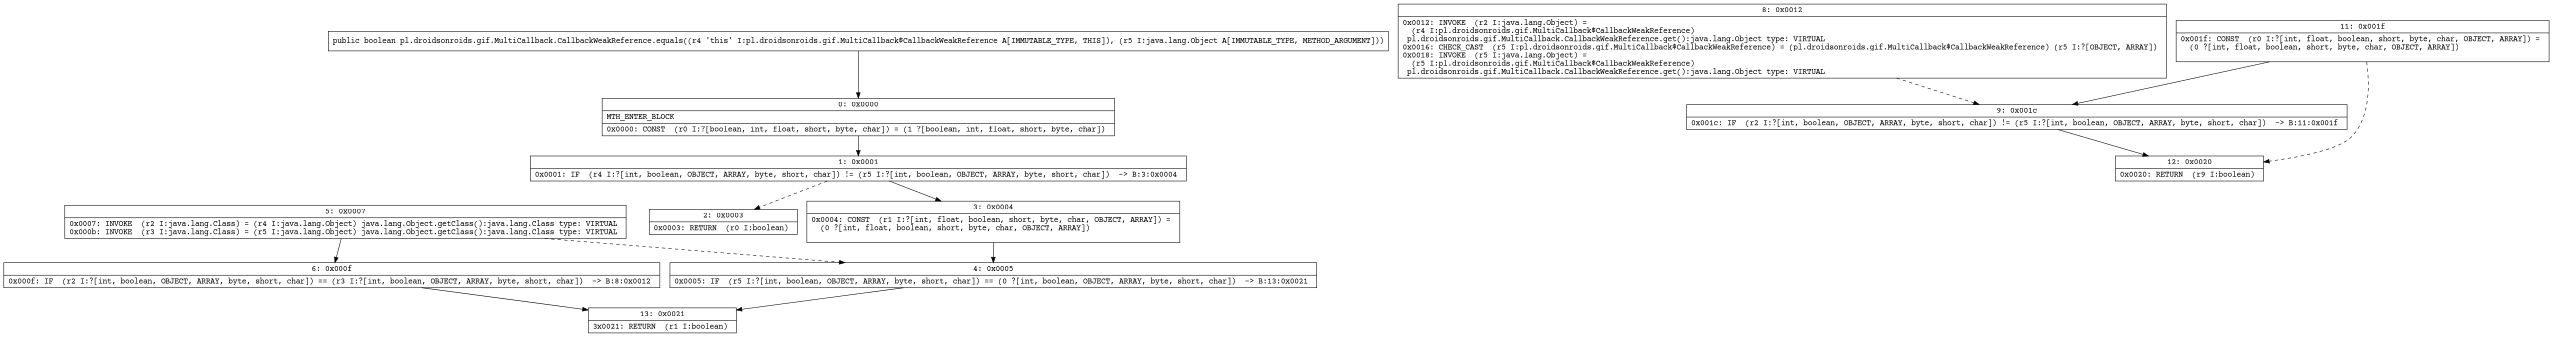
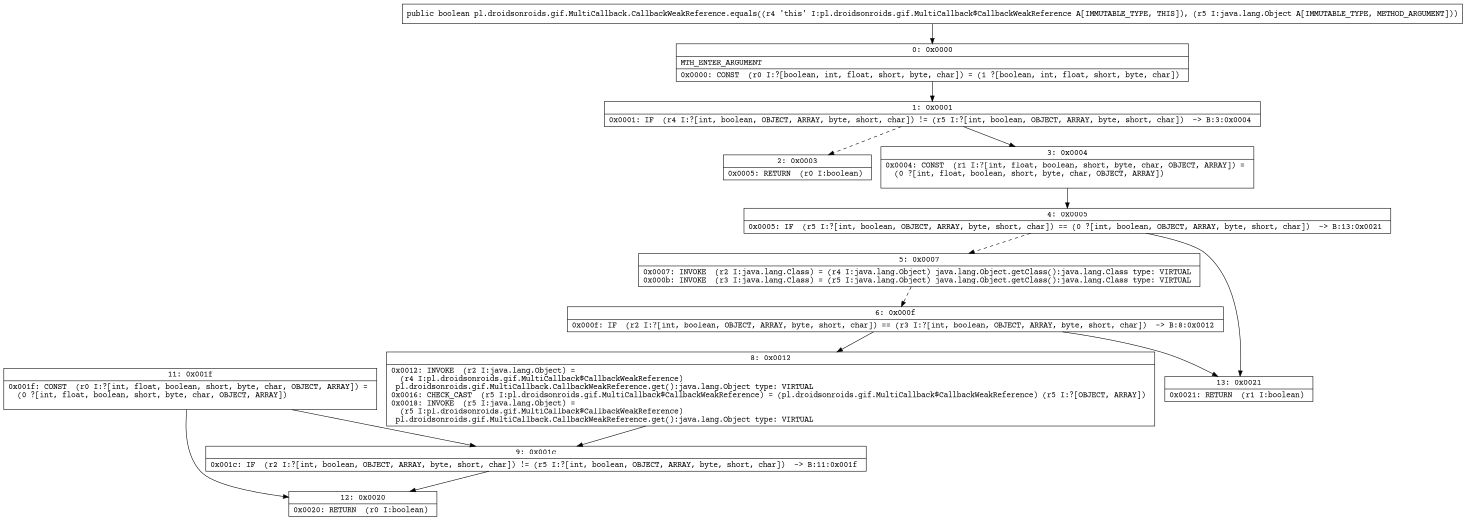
edge "8: 0x0012" -> "9: 0x001c": style dashed -> solid
node "0: 0x0000": text "MTH_ENTER_BLOCK" -> "MTH_ENTER_ARGUMENT"
edge "11: 0x001f" -> "12: 0x0020": style dashed -> solid
node "12: 0x0020": text "0x0020: RETURN  (r9 I:boolean)" -> "0x0020: RETURN  (r0 I:boolean)"
node "2: 0x0003": text "0x0003: RETURN  (r0 I:boolean)" -> "0x0005: RETURN  (r0 I:boolean)"
edge "5: 0x0007" -> "6: 0x000f": style solid -> dashed
edge "5: 0x0007" -> "4: 0x0005": reversed
node "13: 0x0021": text "3x0021: RETURN  (r1 I:boolean)" -> "0x0021: RETURN  (r1 I:boolean)"
edge "6: 0x000f" -> "8: 0x0012": added
